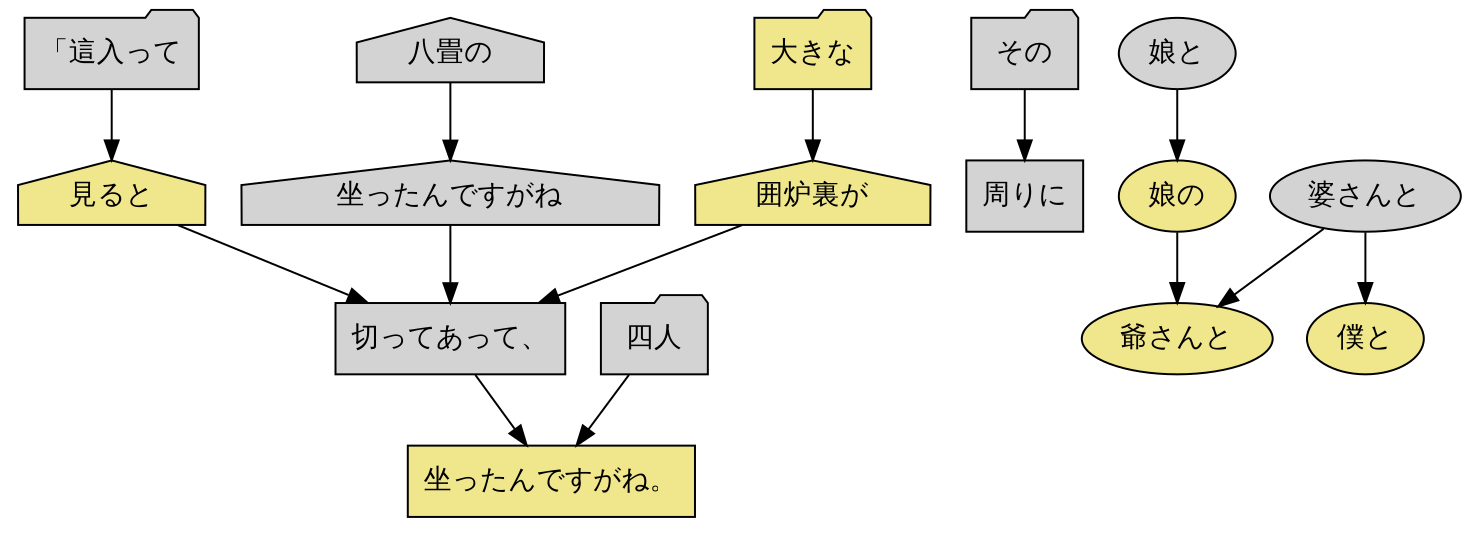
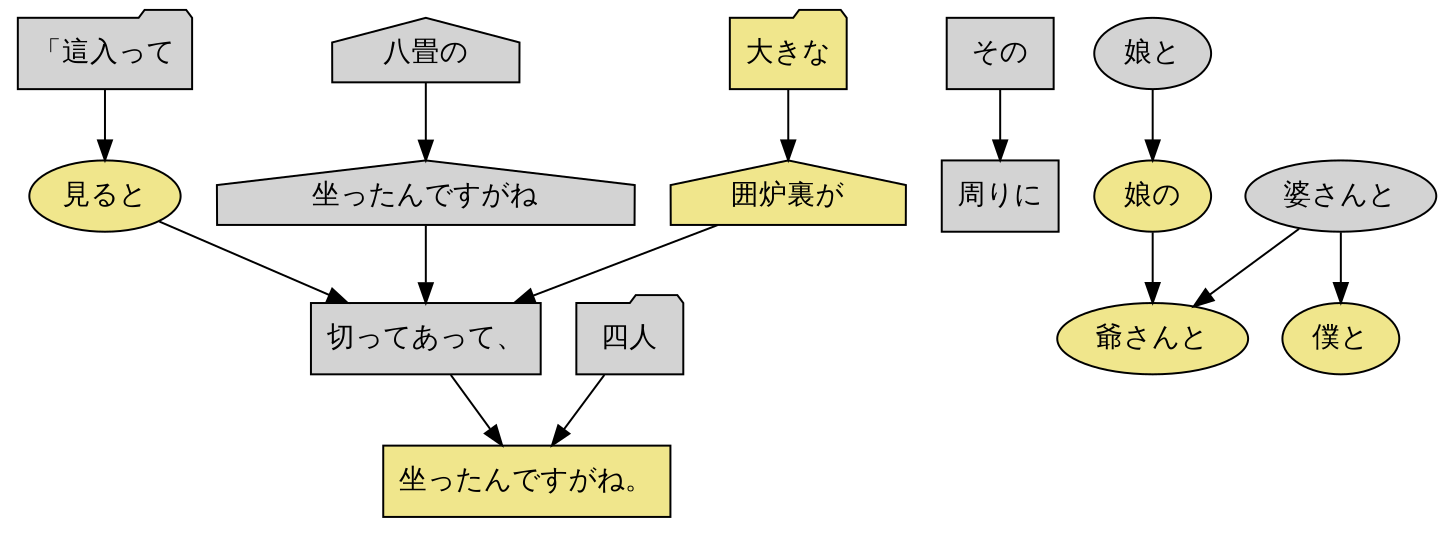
node "その": shape folder -> box
node "見ると": shape house -> ellipse
